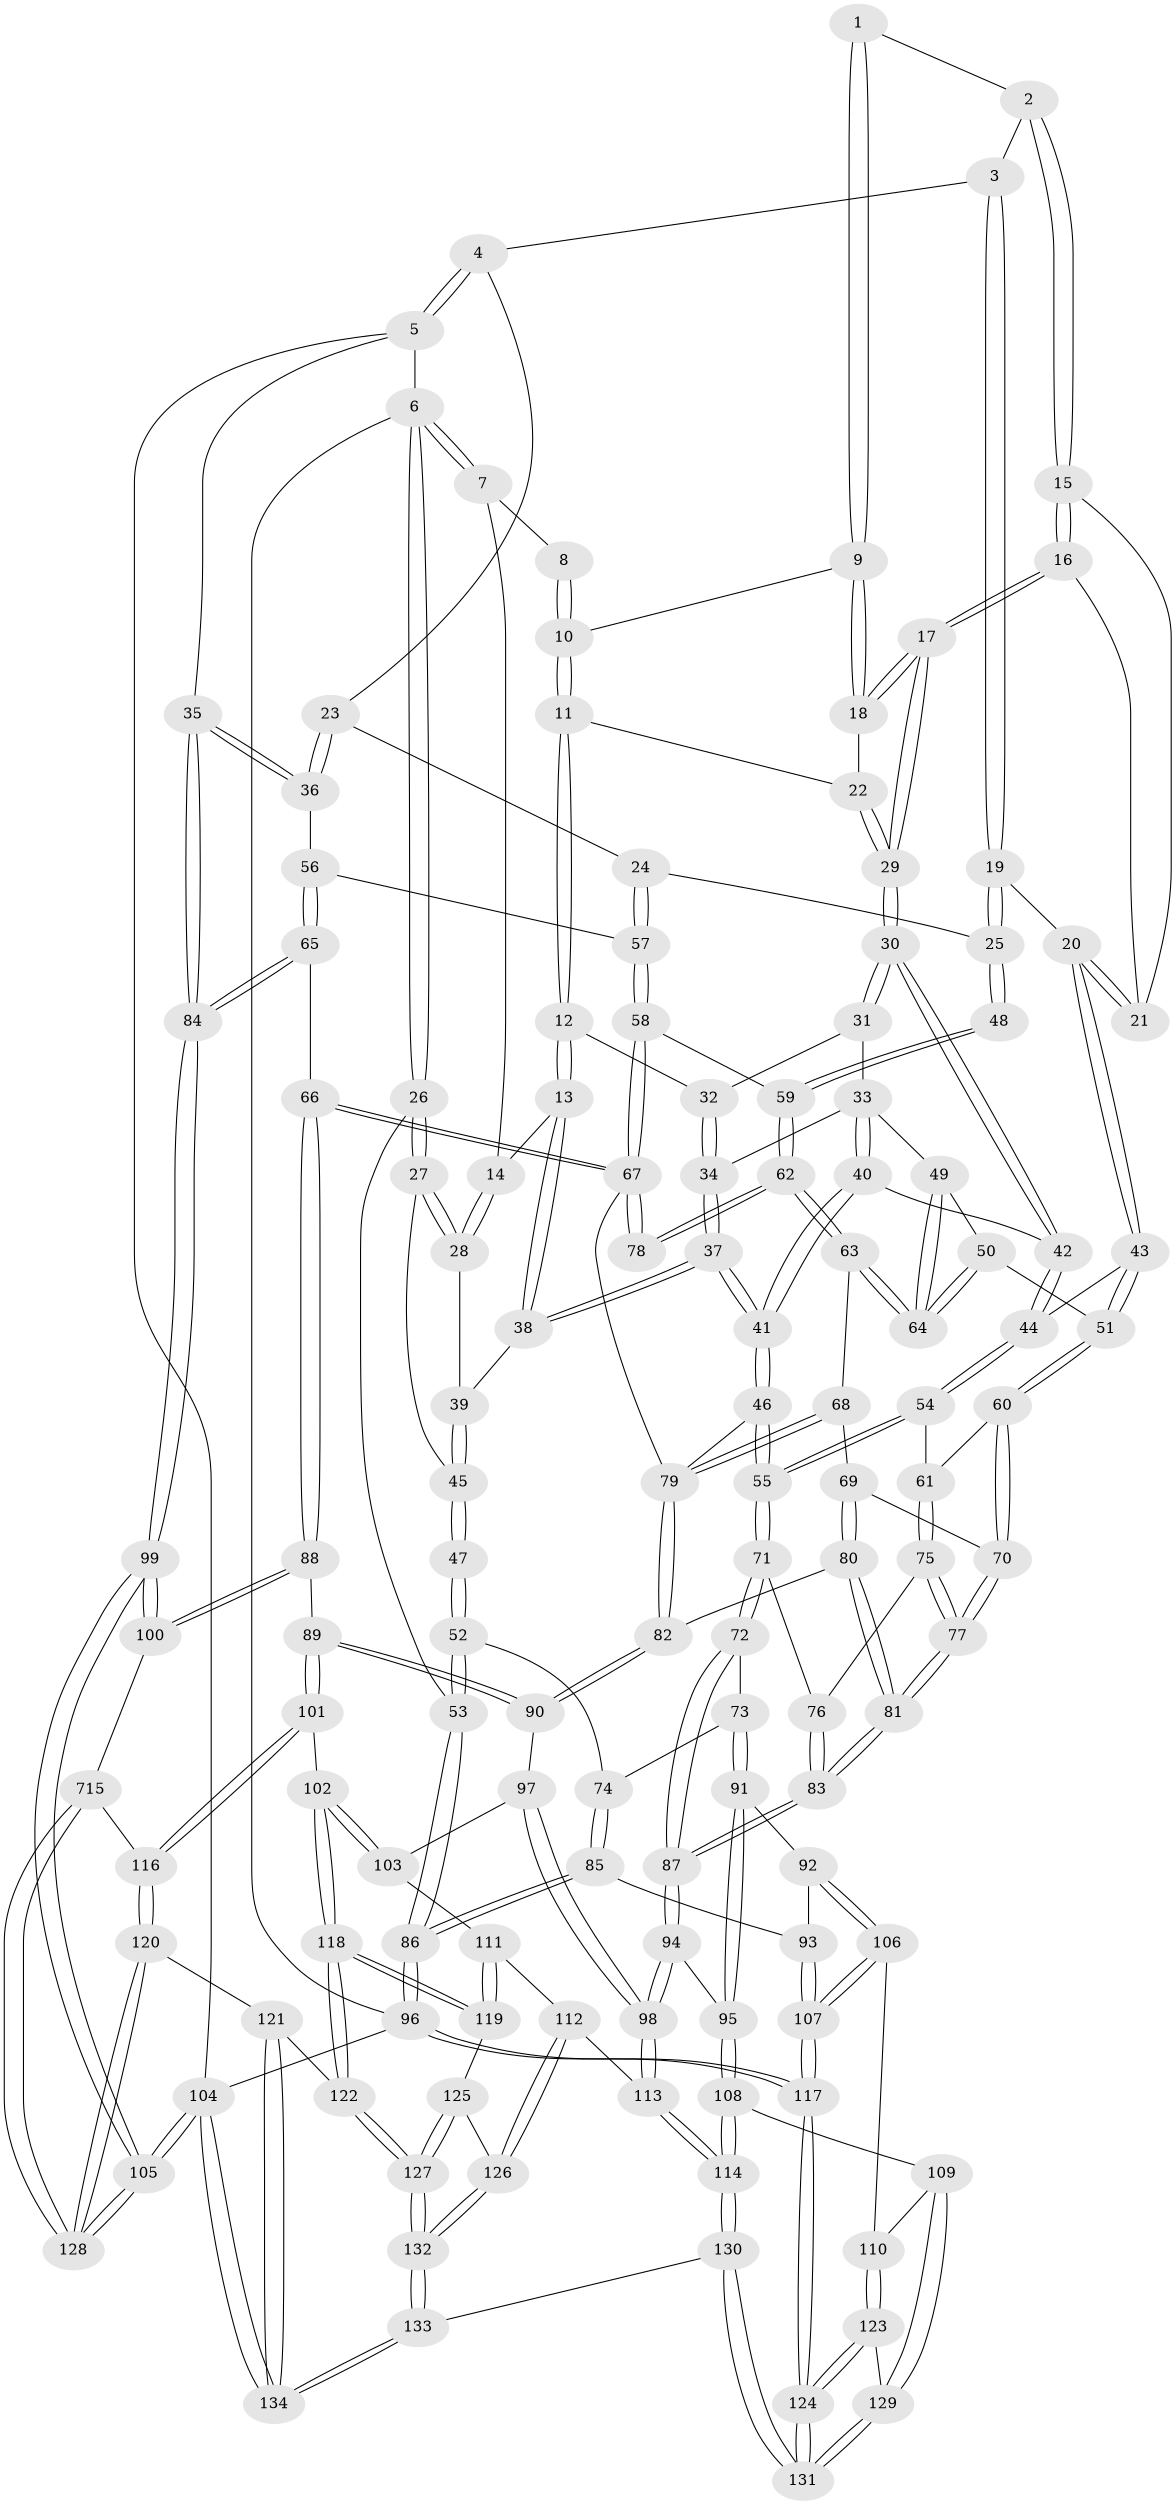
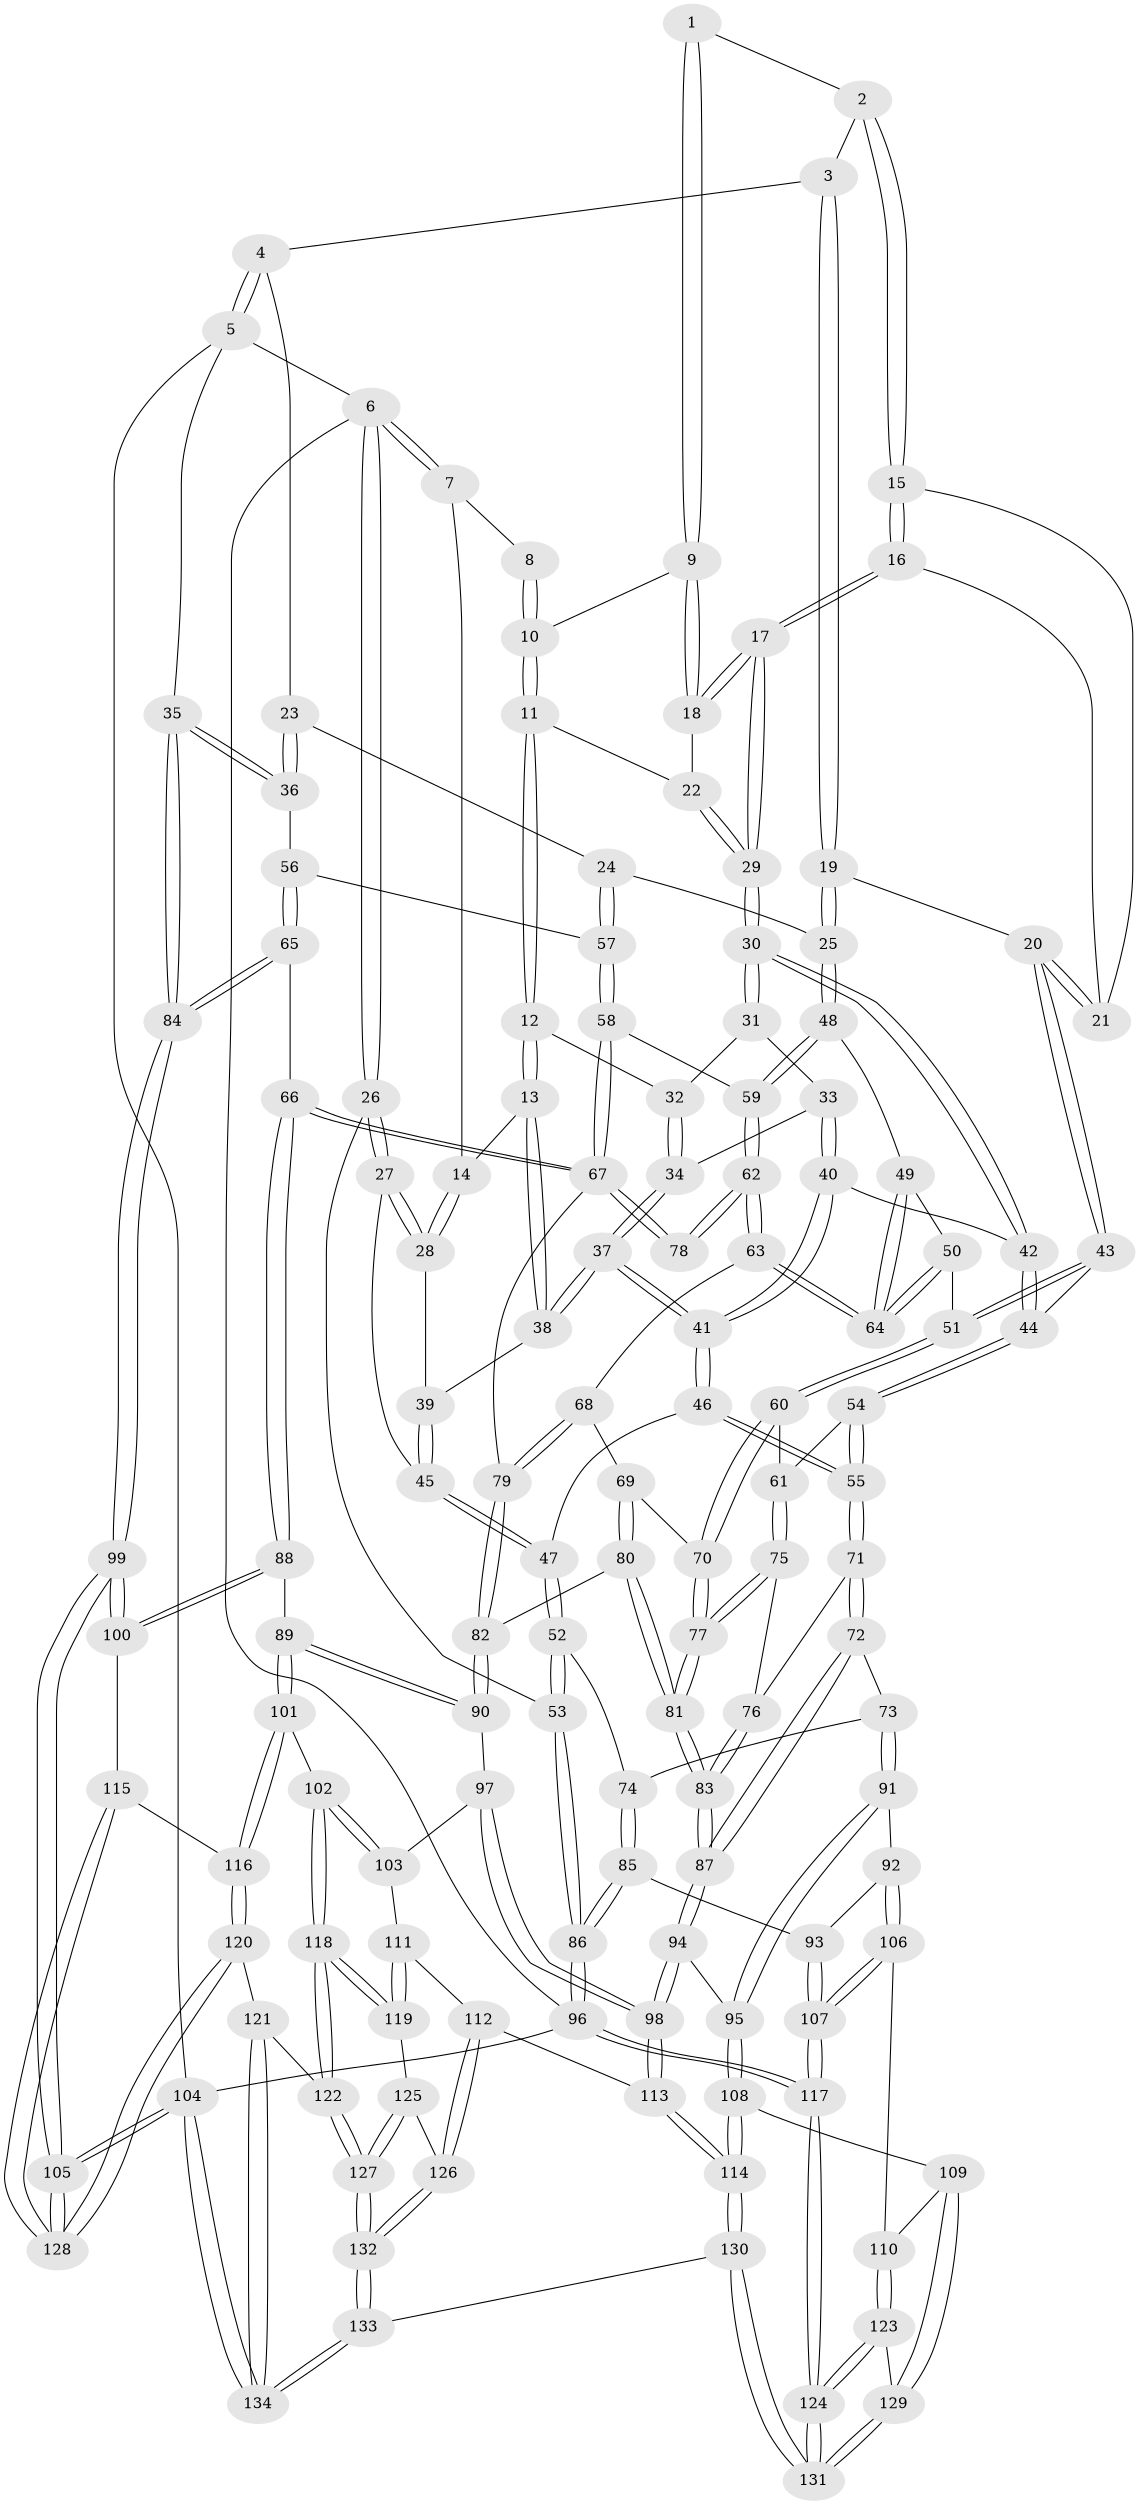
edge "33" -- "49": now "48" -- "49"
edge "46" -- "79": now "46" -- "47"
node "715": label "715" -> "115"
